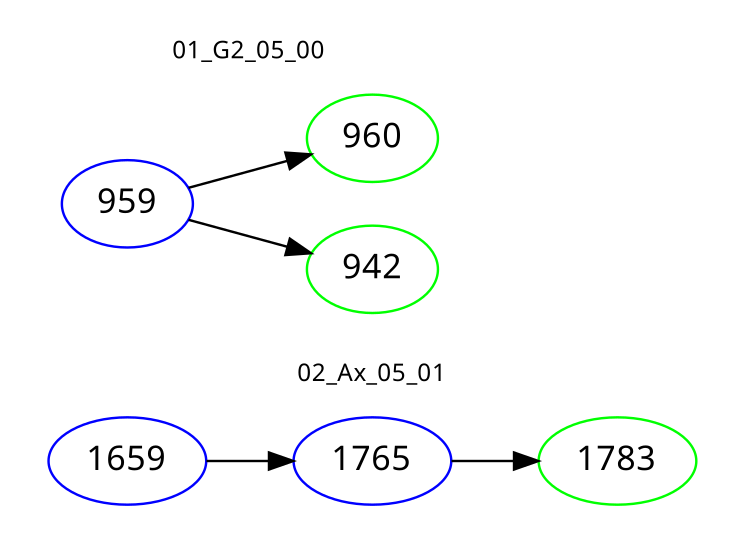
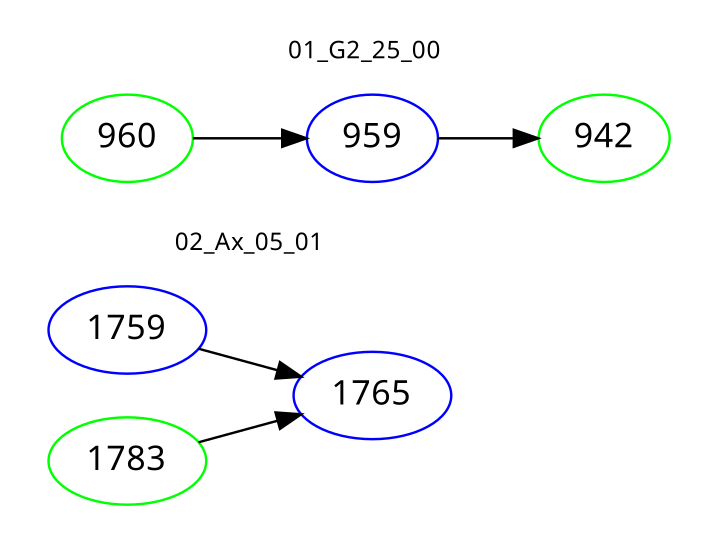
cluster "01_G2_05_00": label "01_G2_05_00" -> "01_G2_25_00"
edge "959" -> "960": reversed
node "1659": label "1659" -> "1759"
edge "1765" -> "1783": reversed
